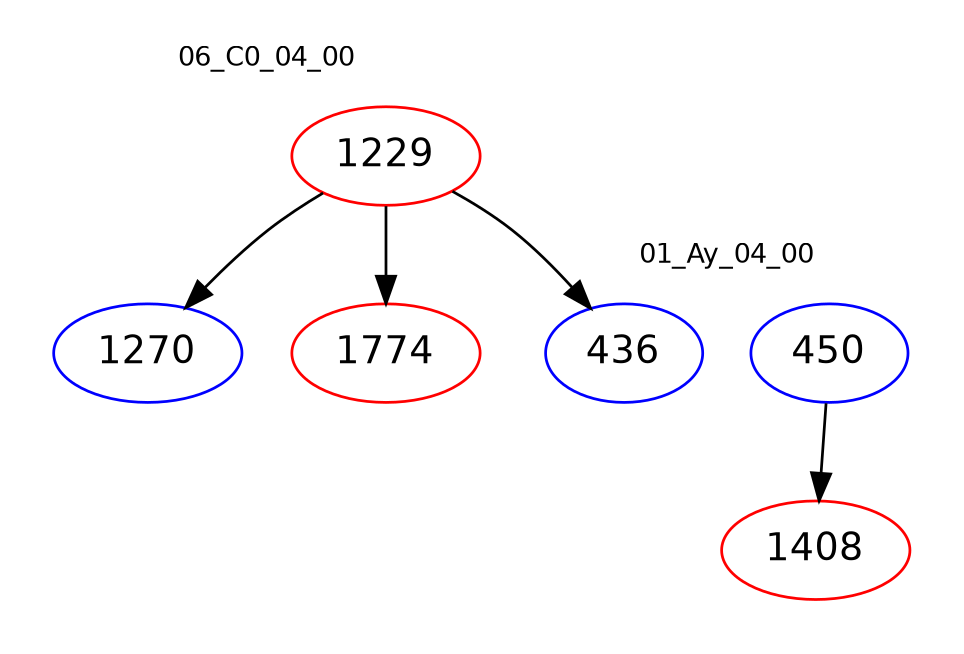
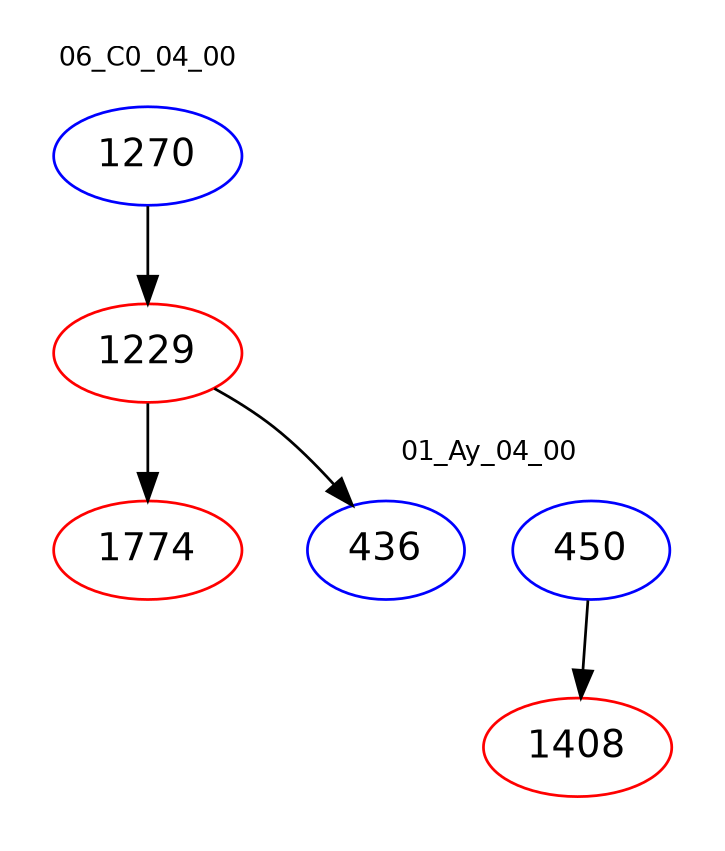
edge "1229" -> "1270": reversed
